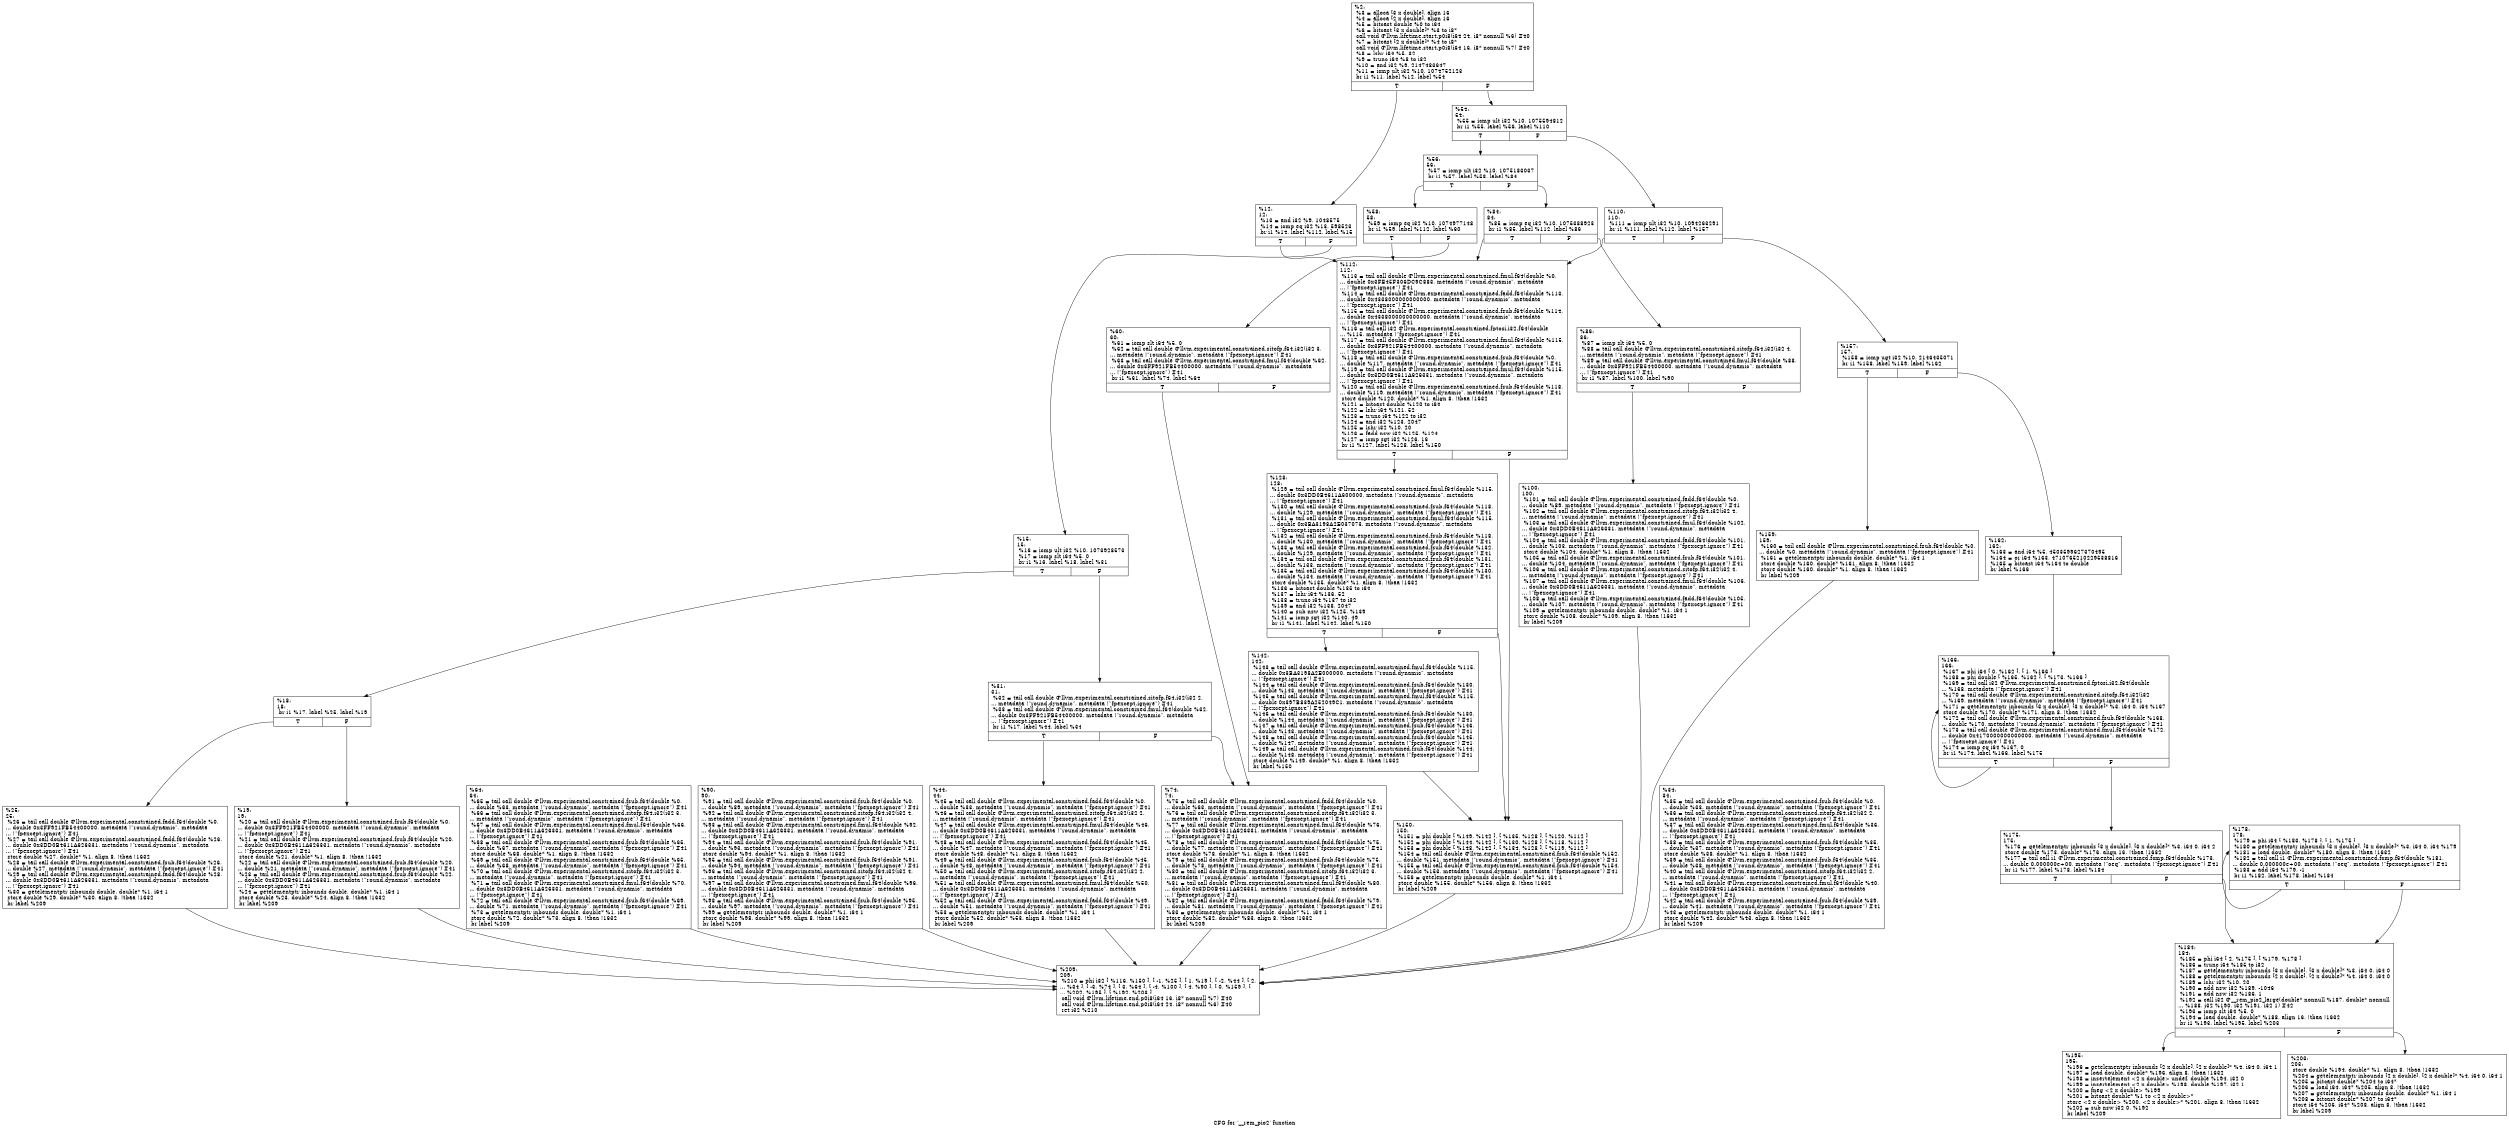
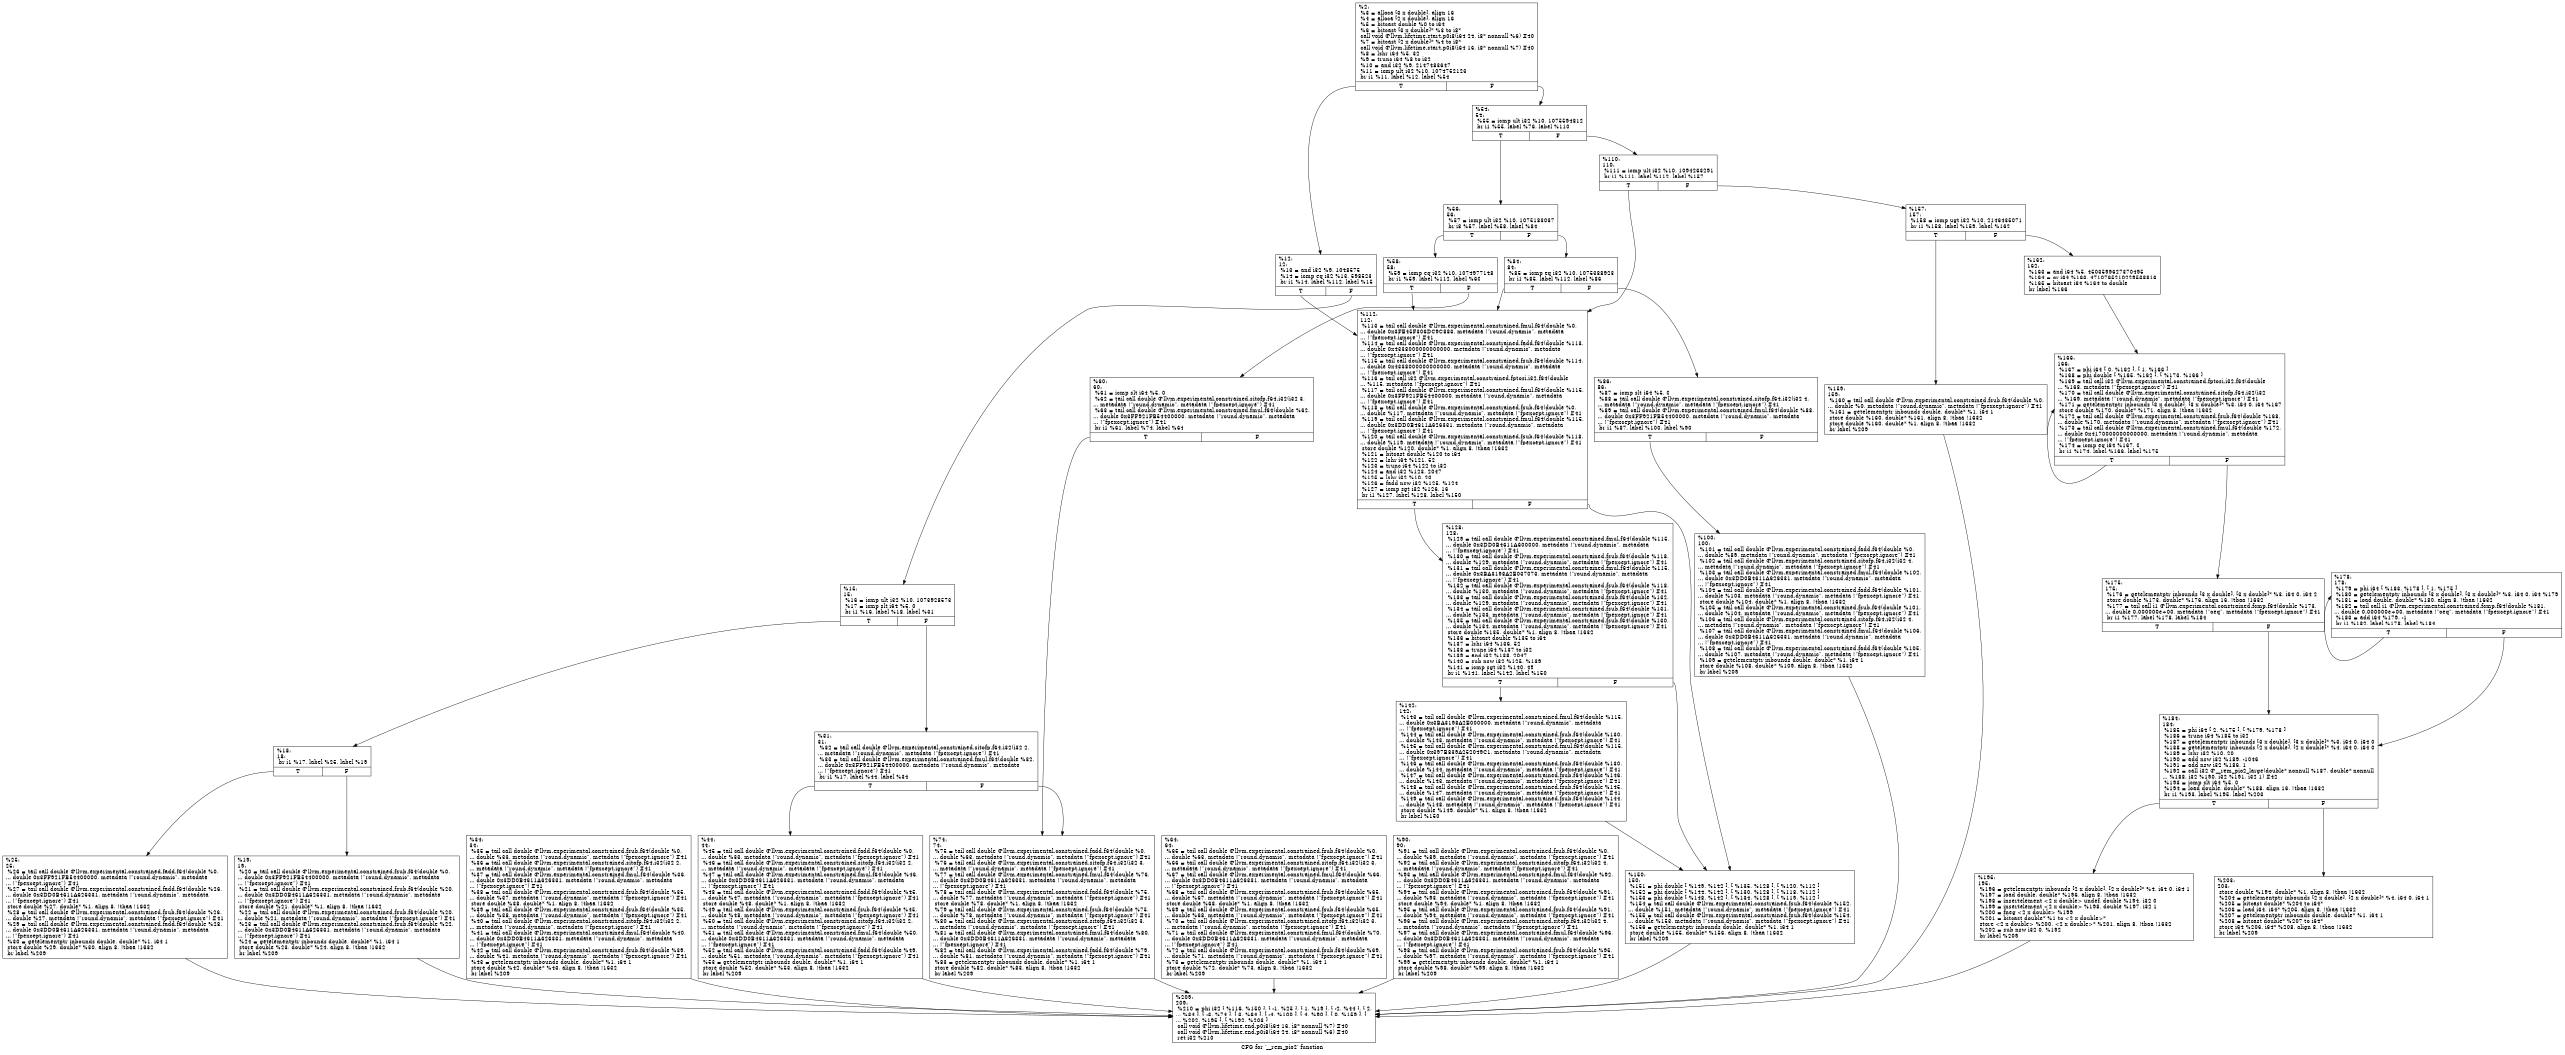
node "%54:": text "br i1 %55, label %56, label %110" -> "br i1 %55, label %76, label %110"
node "%56:": text "br i1 %57, label %58, label %84" -> "br i8 %57, label %58, label %84"
edge "%195:" -> "%209:": added
